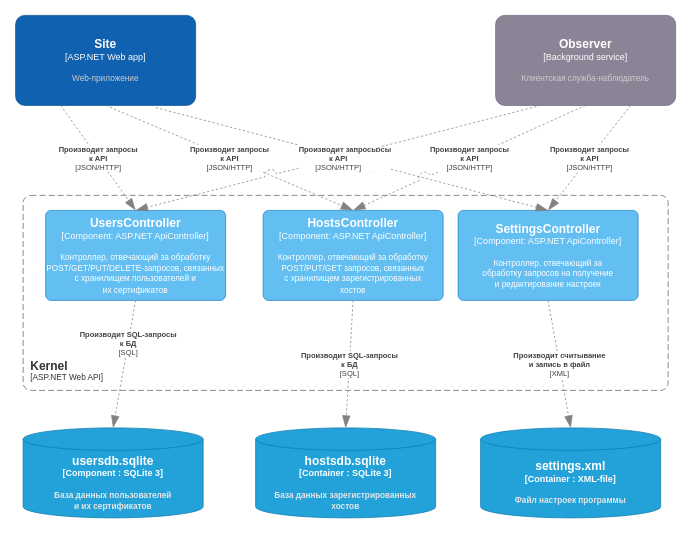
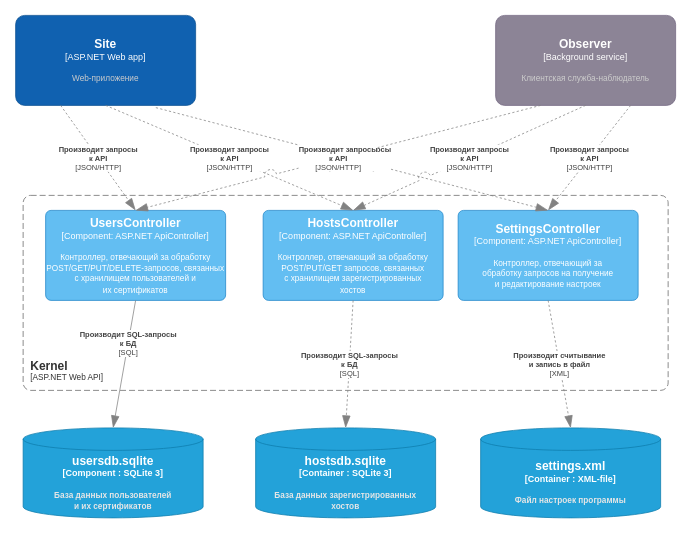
edge "UsersController [Component: ASP.NET ApiController] Контроллер, отвечающий за обработку POST/GET/PUT/DELETE-запросов, связанных с хранилищем пользователей и их сертификатов" -> "usersdb.sqlite [Component : SQLite 3] База данных пользователей и их сертификатов": style dashed -> solid
